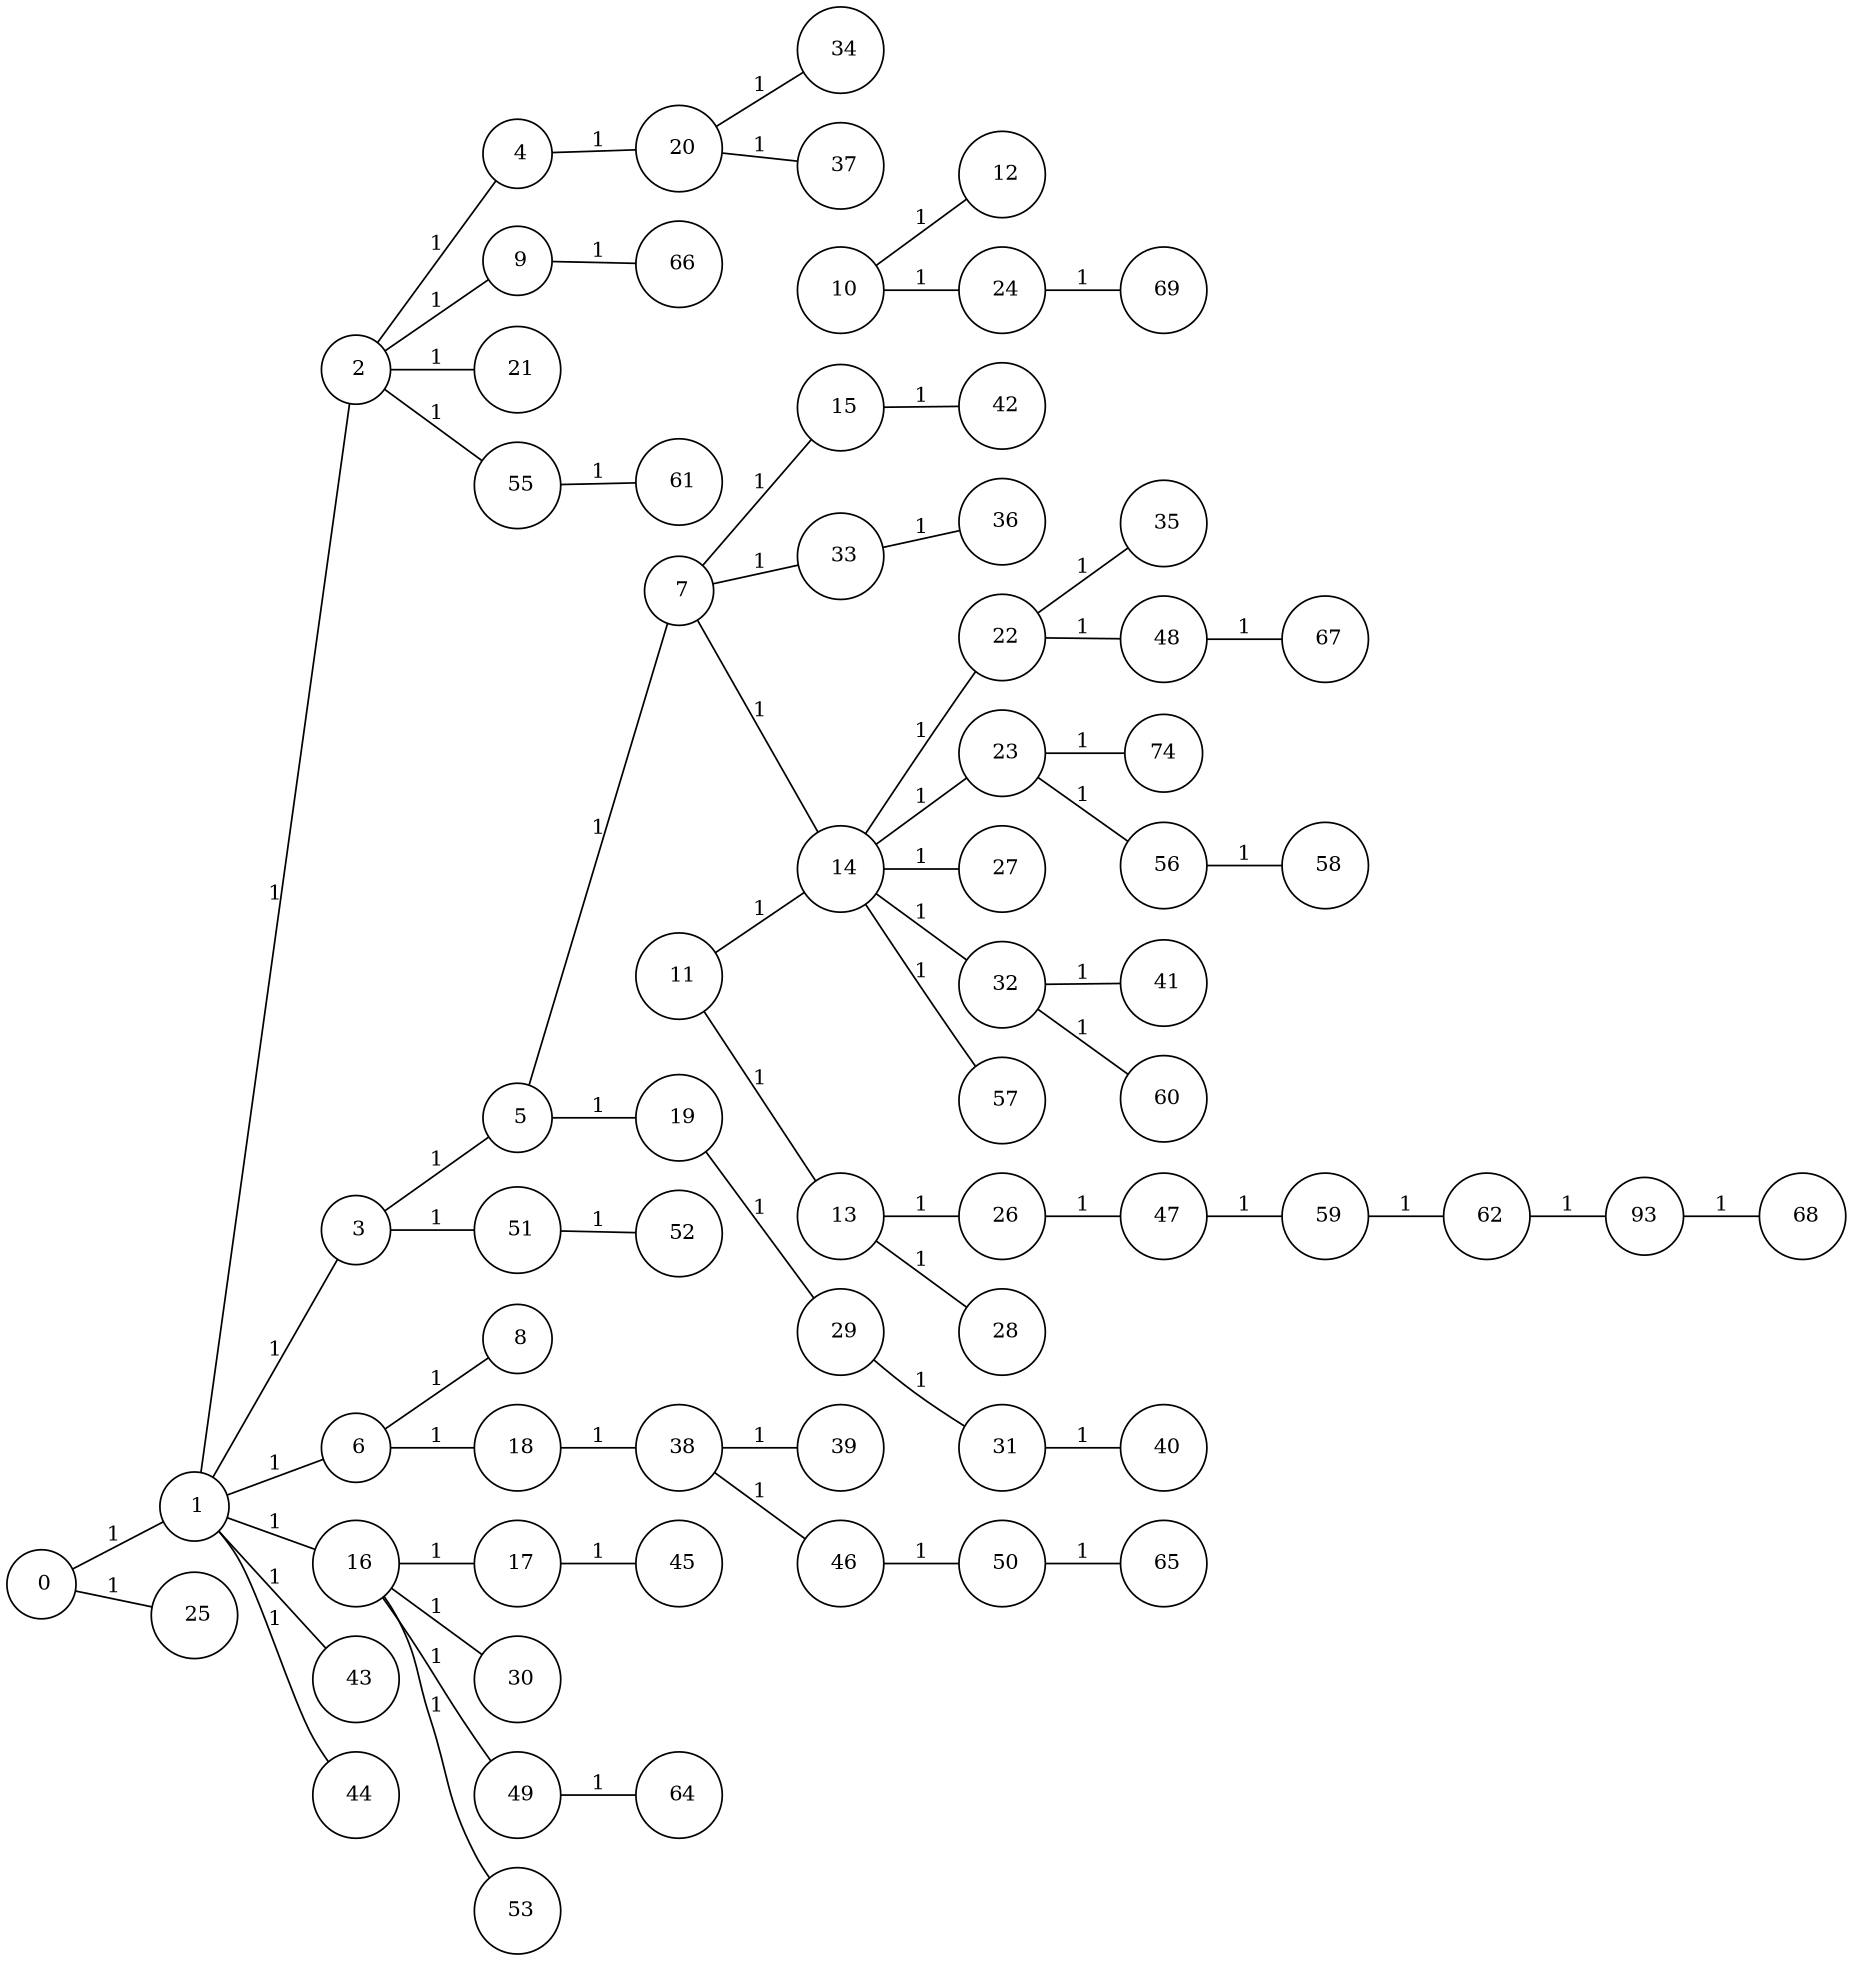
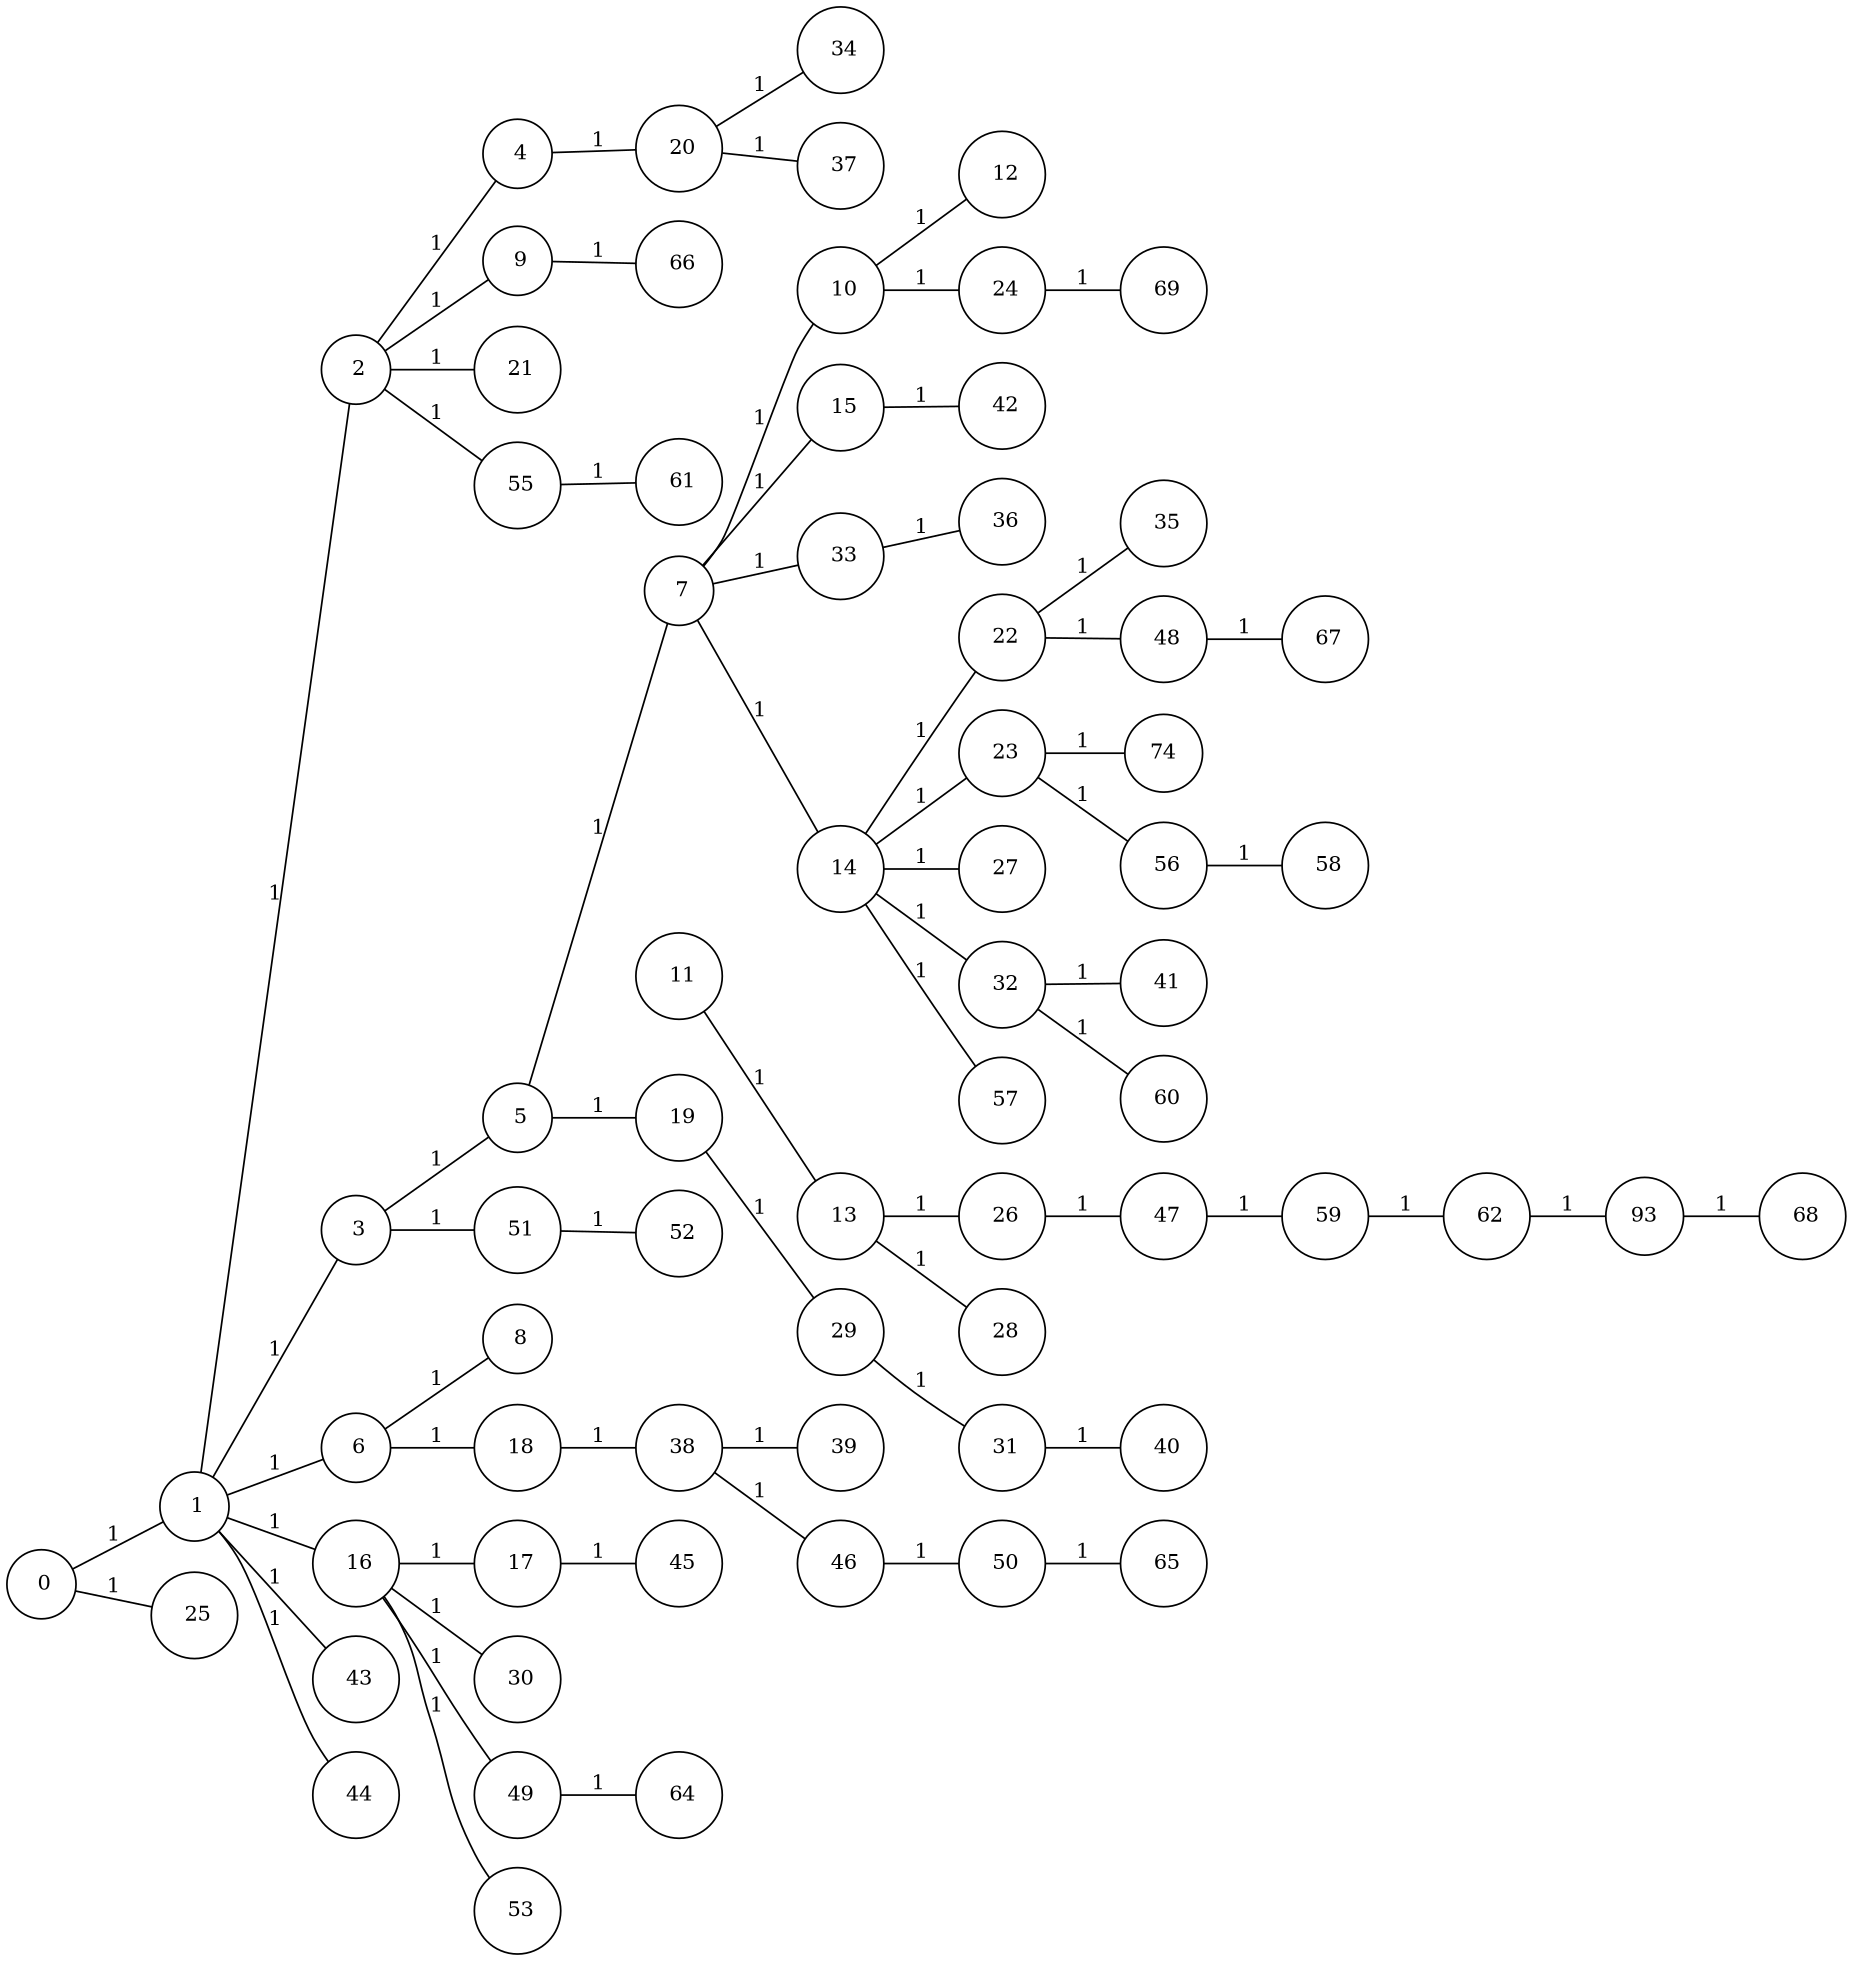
edge "10" -- "7": added, label "1"
edge "14" -- "11": removed, label "1"
